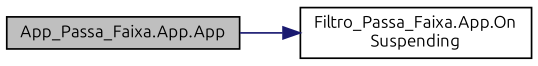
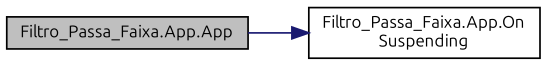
node "App_Passa_Faixa.App.App": label "App_Passa_Faixa.App.App" -> "Filtro_Passa_Faixa.App.App"
